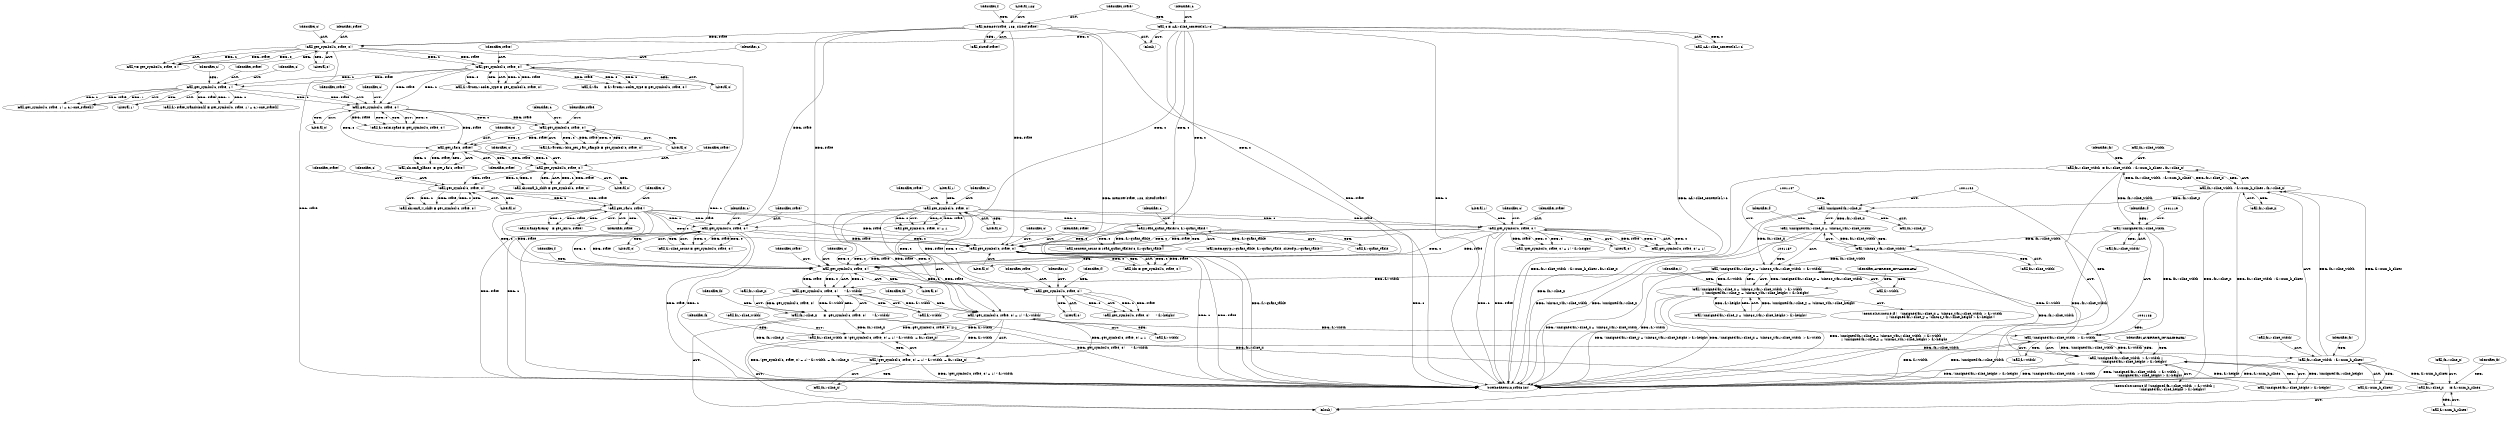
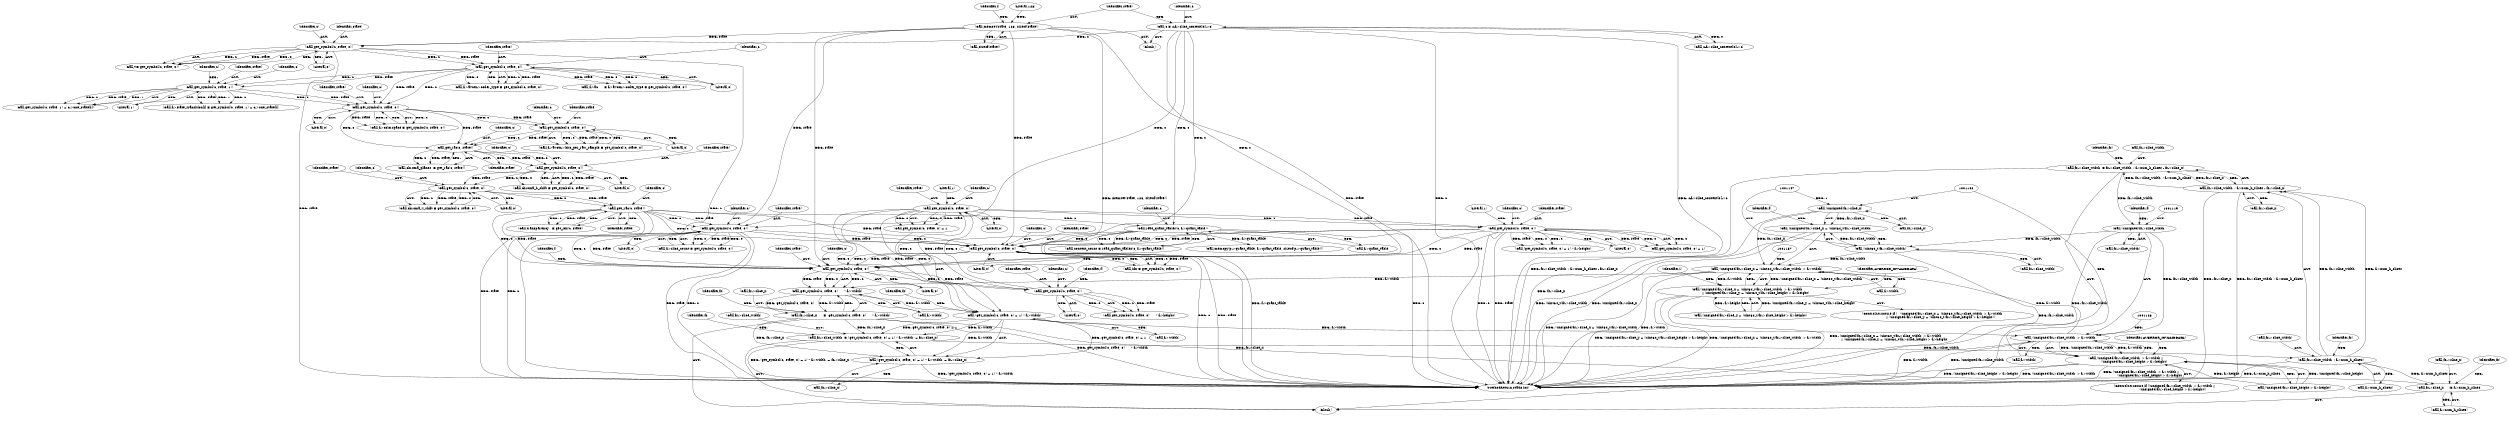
edge "(Literal,128)" -> "(Call,memset(state, 128, sizeof(state)))": label "AST: " -> "DDG: "
edge "1001147" -> "(Call,(unsigned)fs->slice_x)": label "CFG: " -> "DDG: 1"
edge "(Call,fs->slice_width  / f->num_h_slices - fs->slice_x)" -> "(Call,(unsigned)fs->slice_x)": removed, label "DDG: fs->slice_x"
